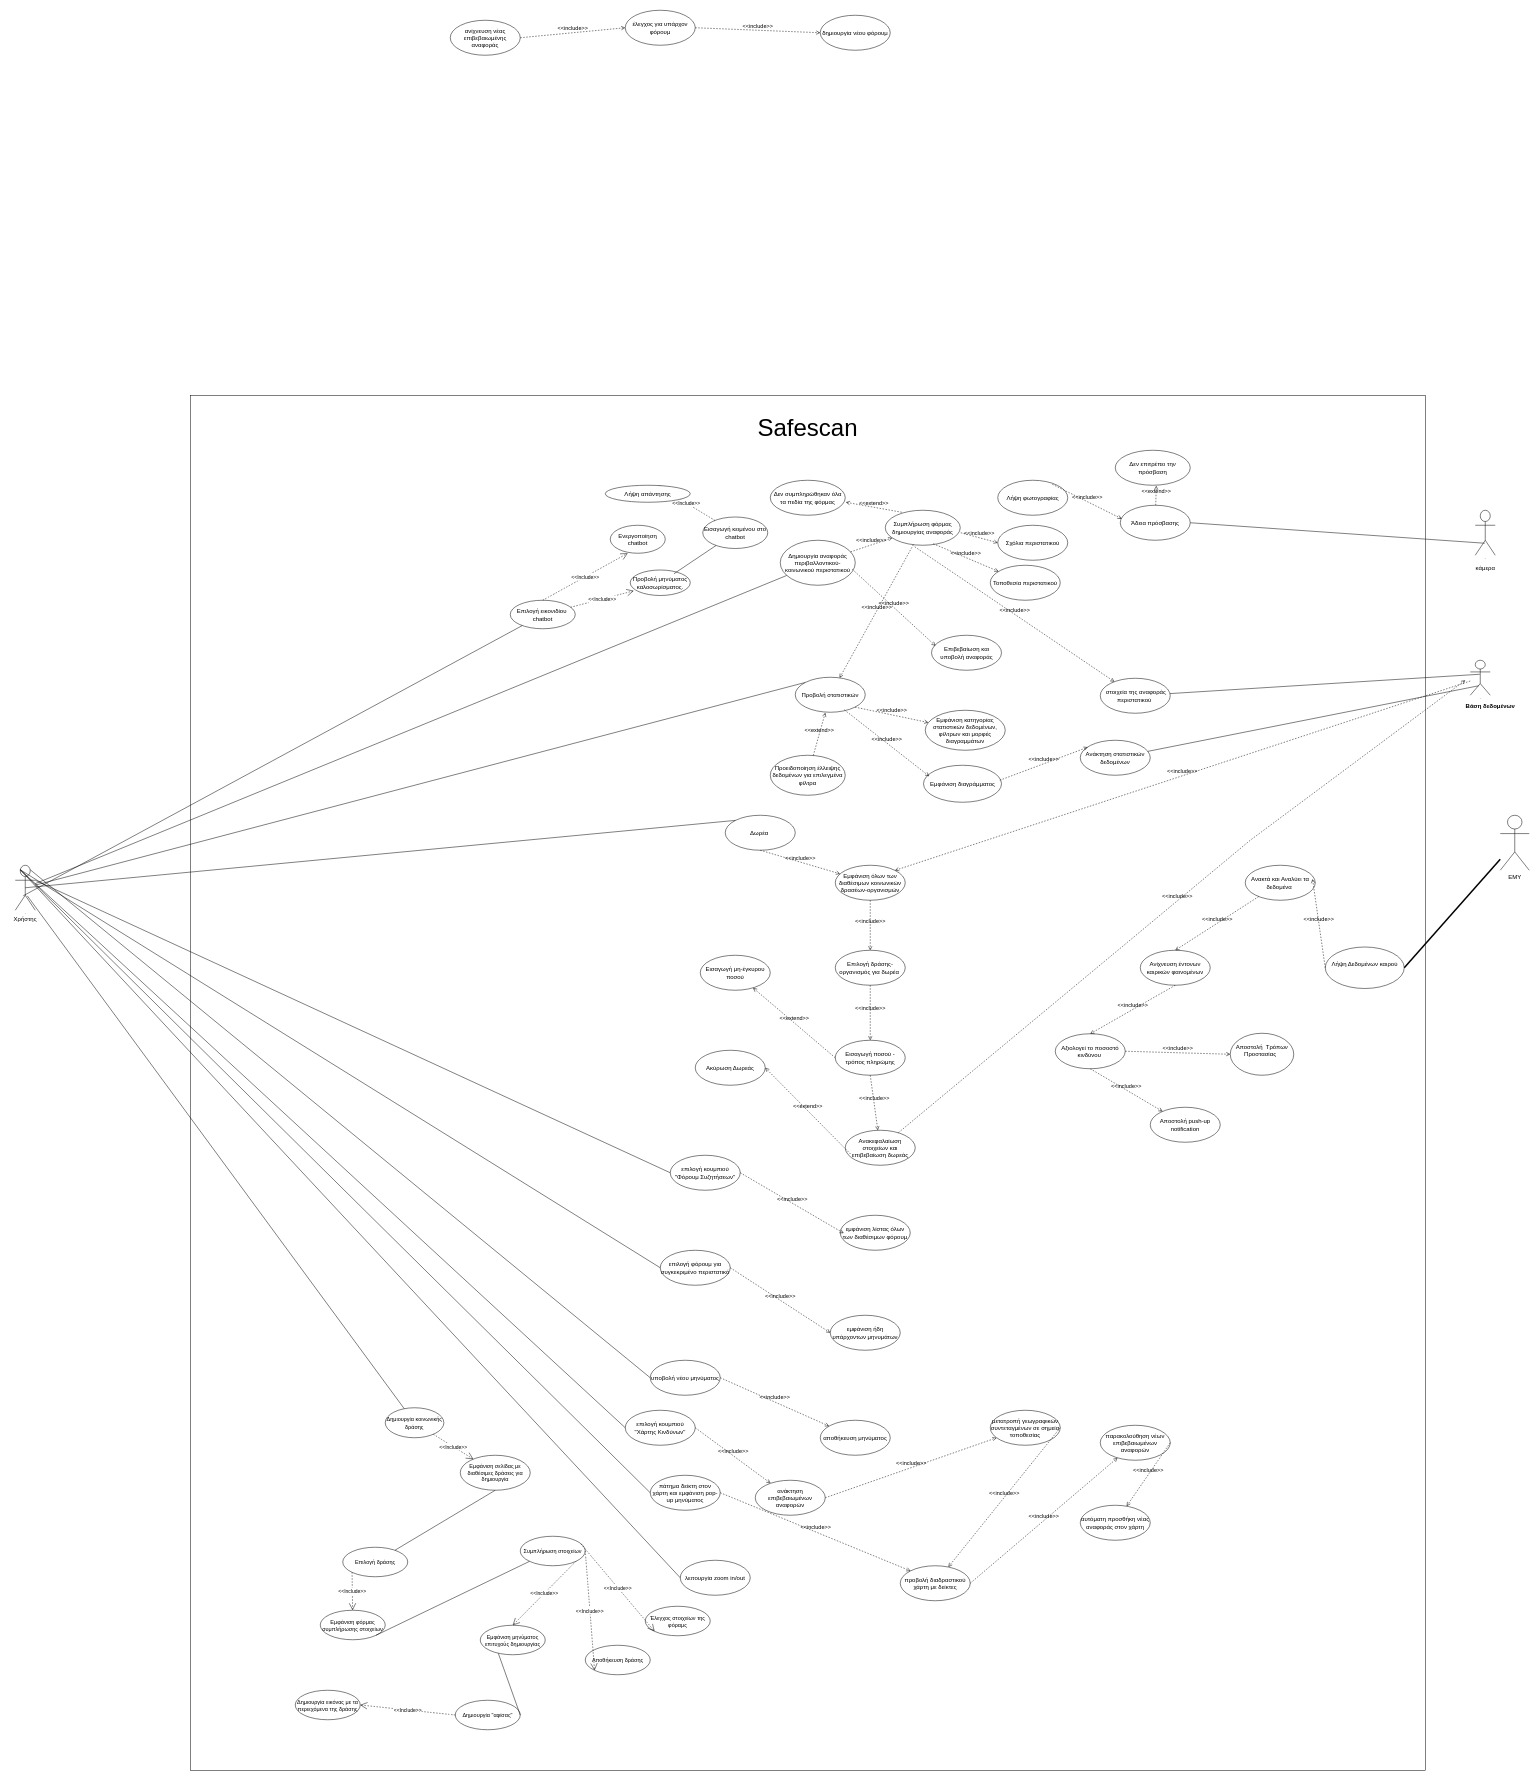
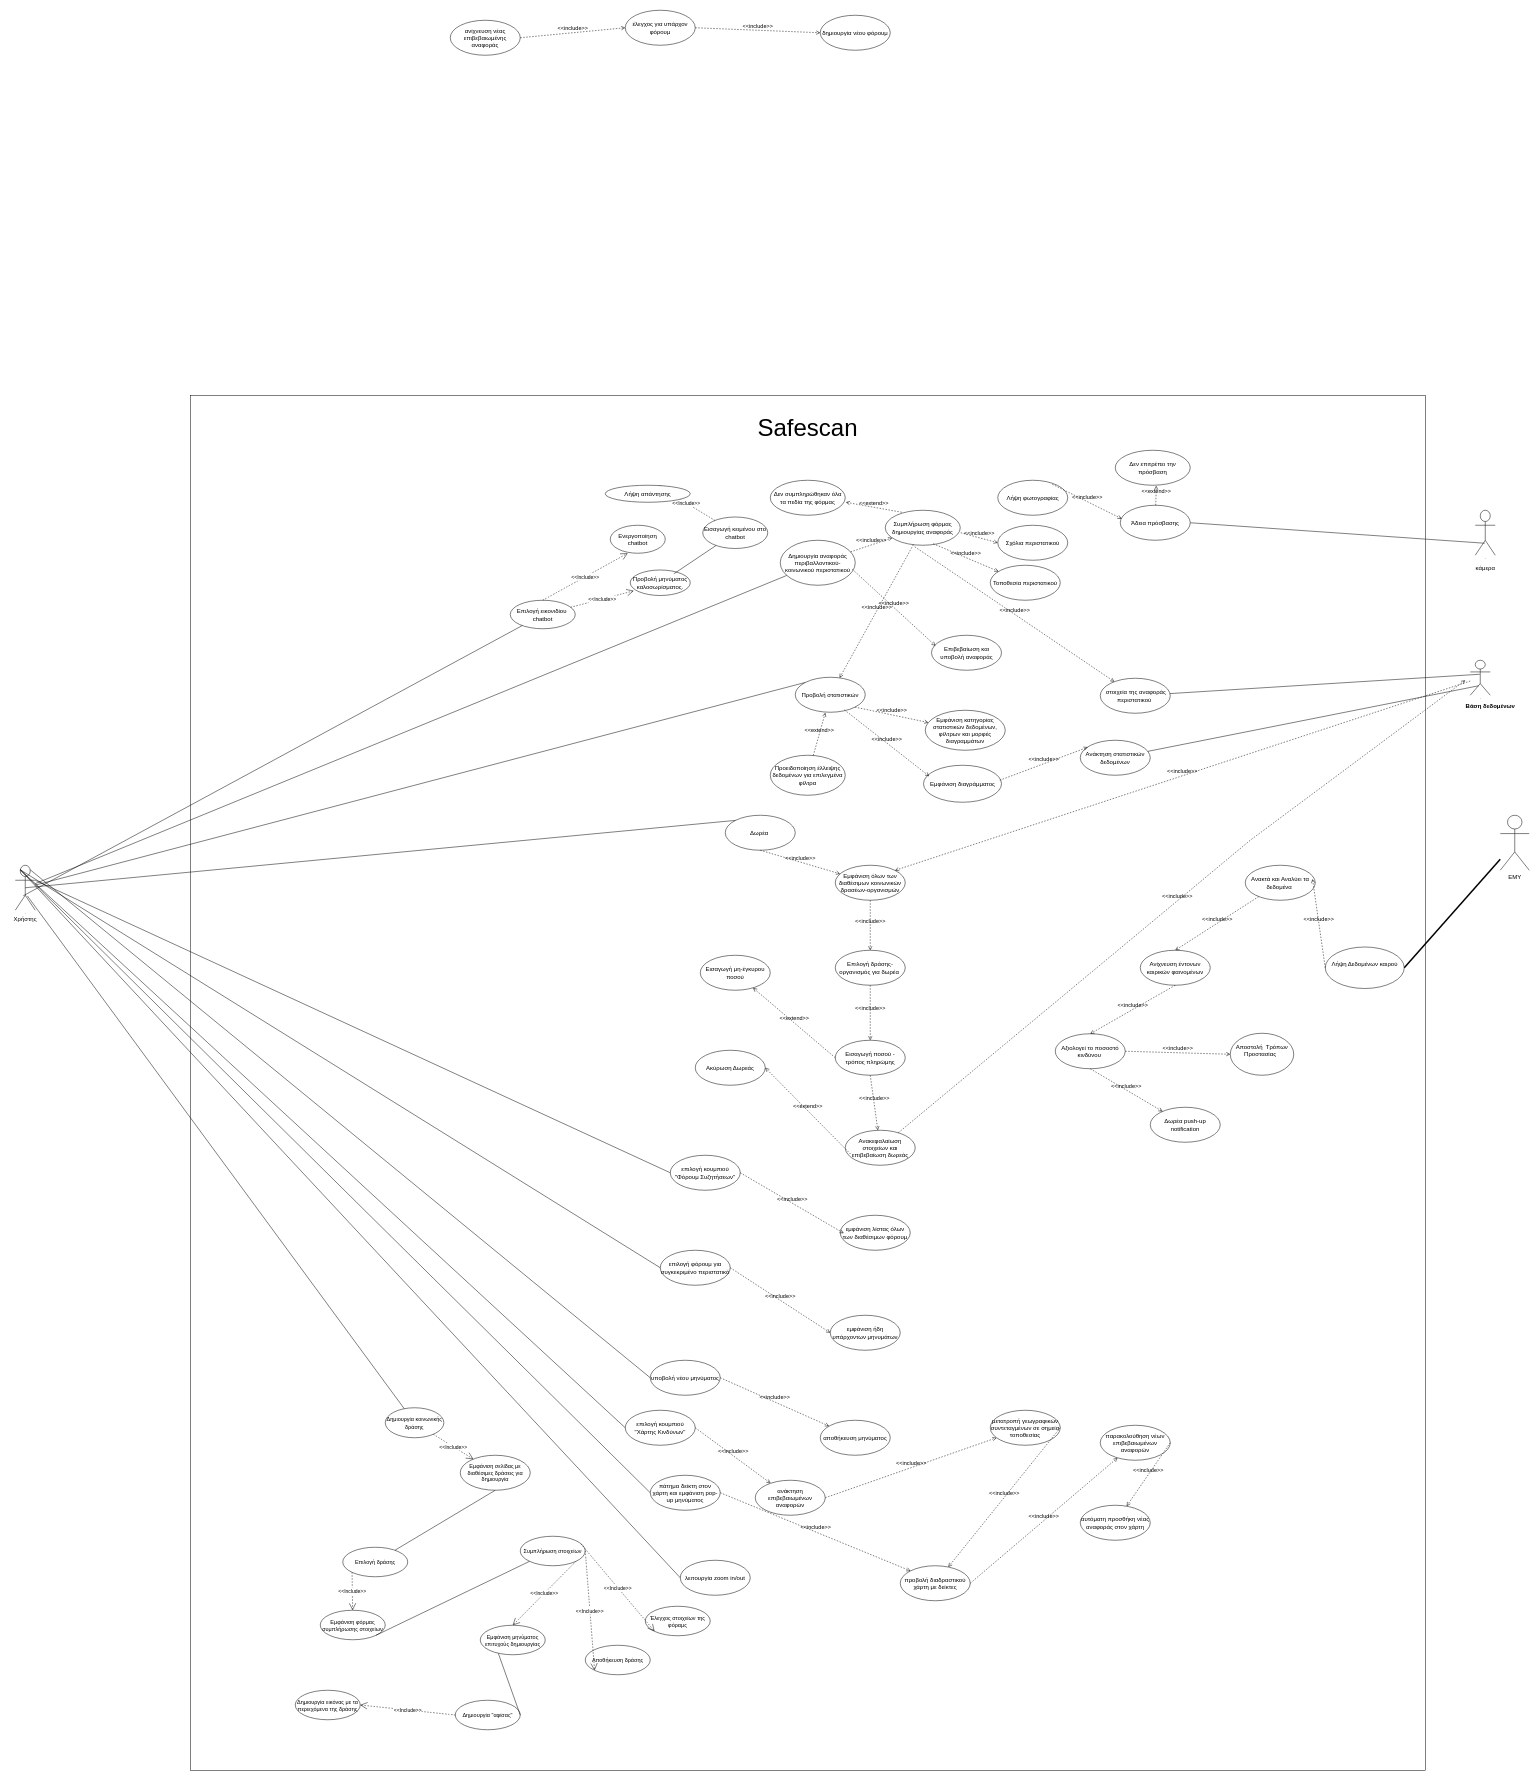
node "Αποστολή push-up notification": label "Αποστολή push-up notification" -> "Δωρέα push-up notification"
